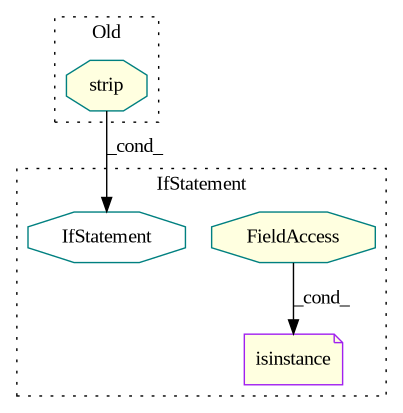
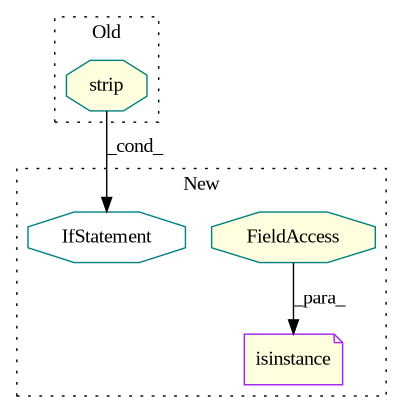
cluster "IfStatement": label "IfStatement" -> "New"
edge "FieldAccess" -> "isinstance": label "_cond_" -> "_para_"
